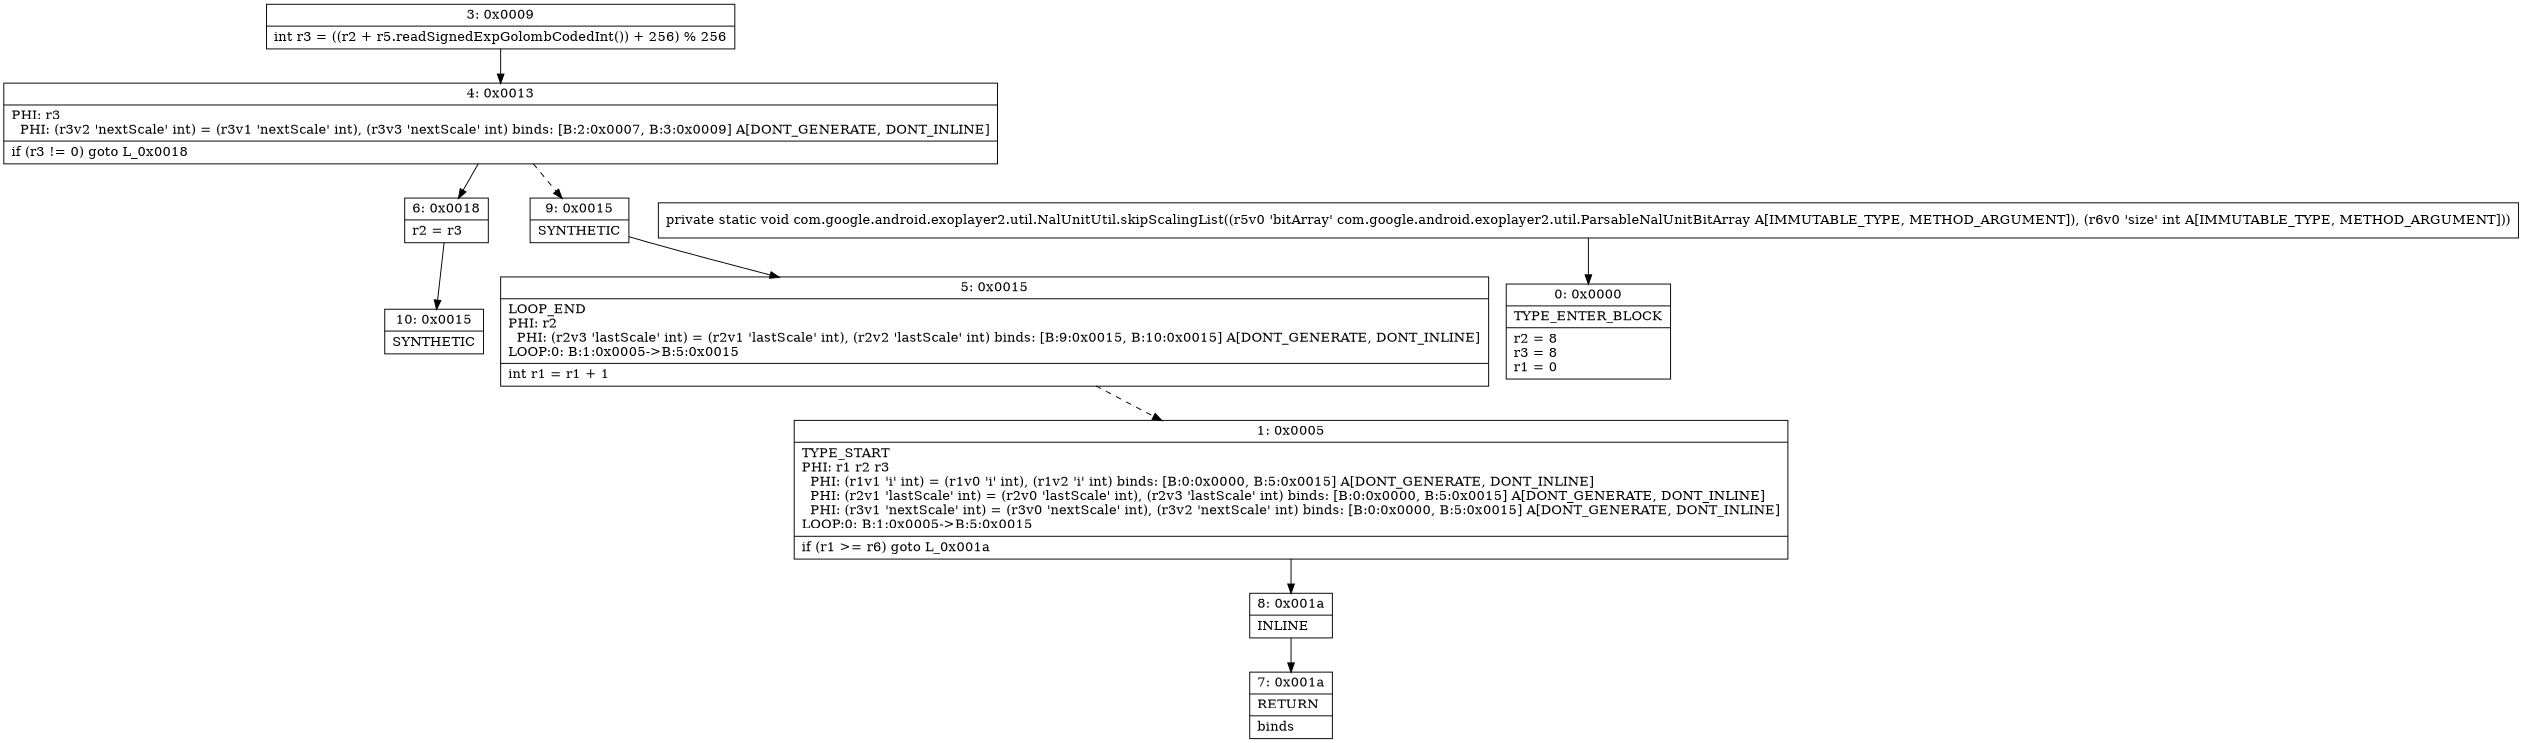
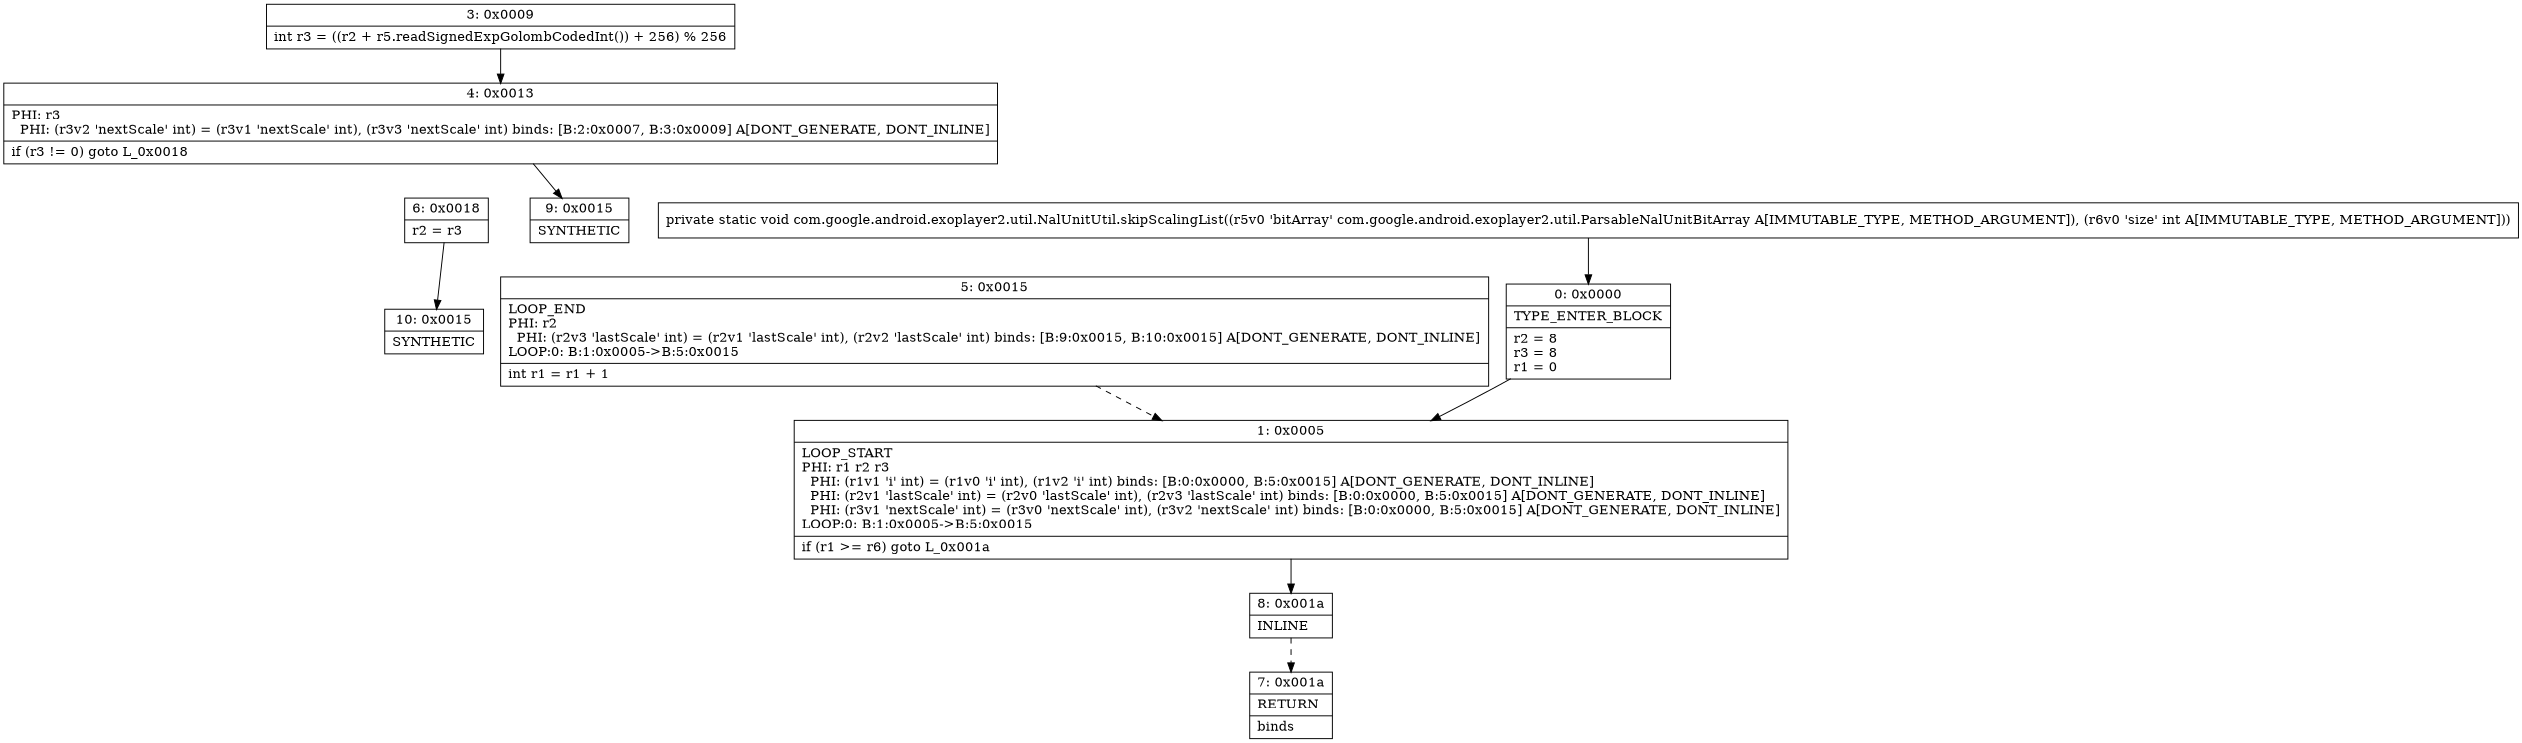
edge "4: 0x0013" -> "6: 0x0018": removed
edge "4: 0x0013" -> "9: 0x0015": style dashed -> solid
edge "9: 0x0015" -> "5: 0x0015": removed
edge "0: 0x0000" -> "1: 0x0005": added
node "1: 0x0005": text "TYPE_START" -> "LOOP_START"
edge "8: 0x001a" -> "7: 0x001a": style solid -> dashed
